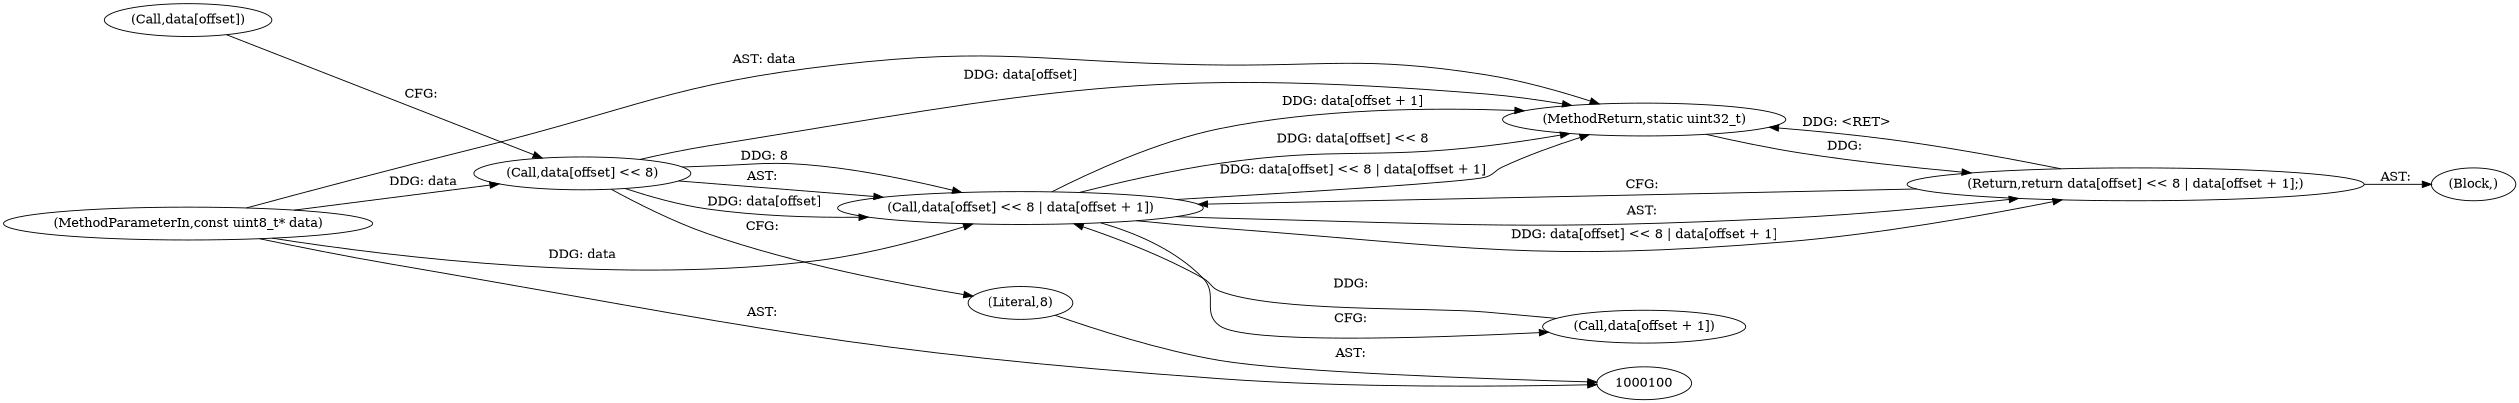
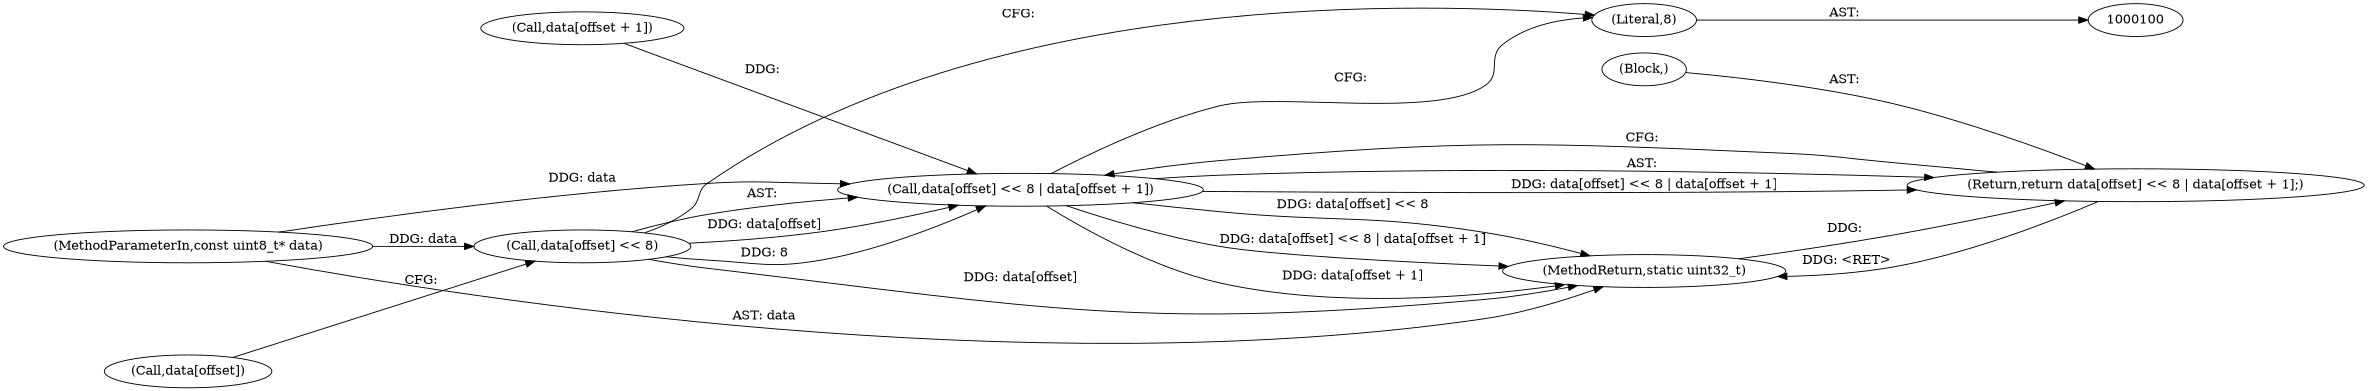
edge "(Return,return data[offset] << 8 | data[offset + 1];)" -> "(Block,)": reversed
edge "(Call,data[offset] << 8 | data[offset + 1])" -> "(Call,data[offset + 1])": now "(Call,data[offset] << 8 | data[offset + 1])" -> "(Literal,8)"
edge "(MethodParameterIn,const uint8_t* data)" -> "1000100": removed, label "AST:"
